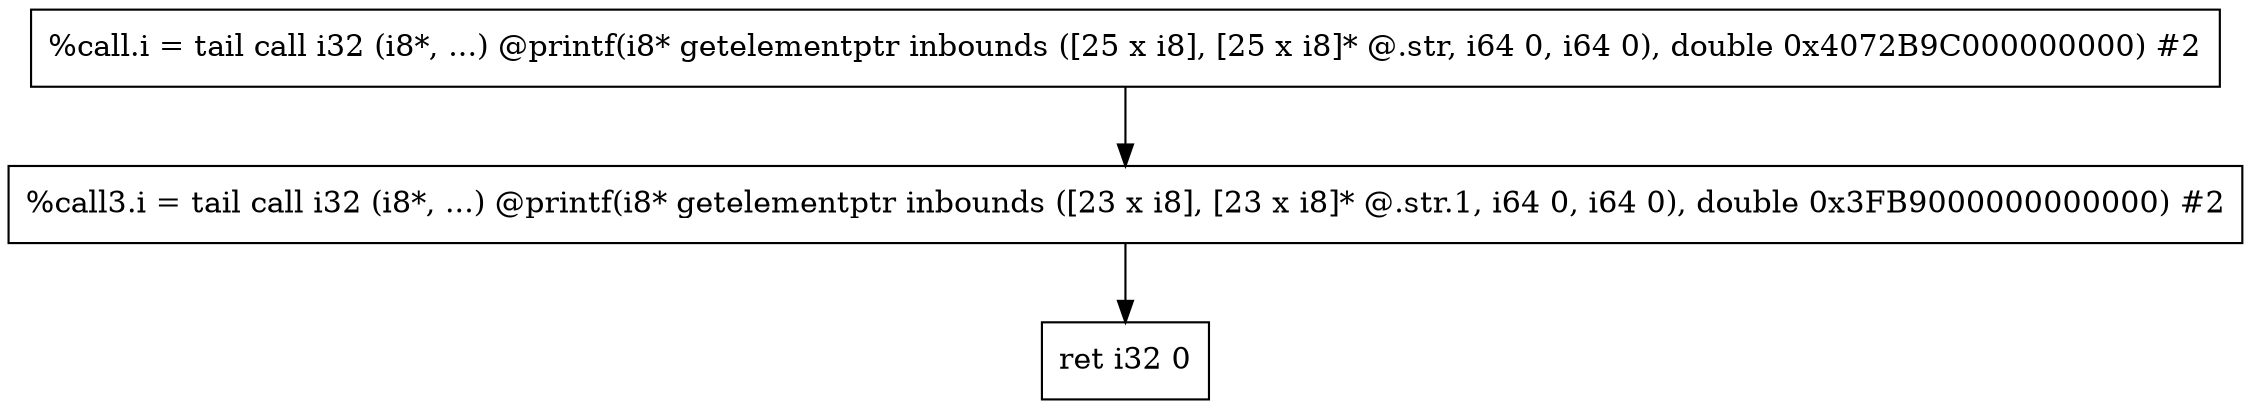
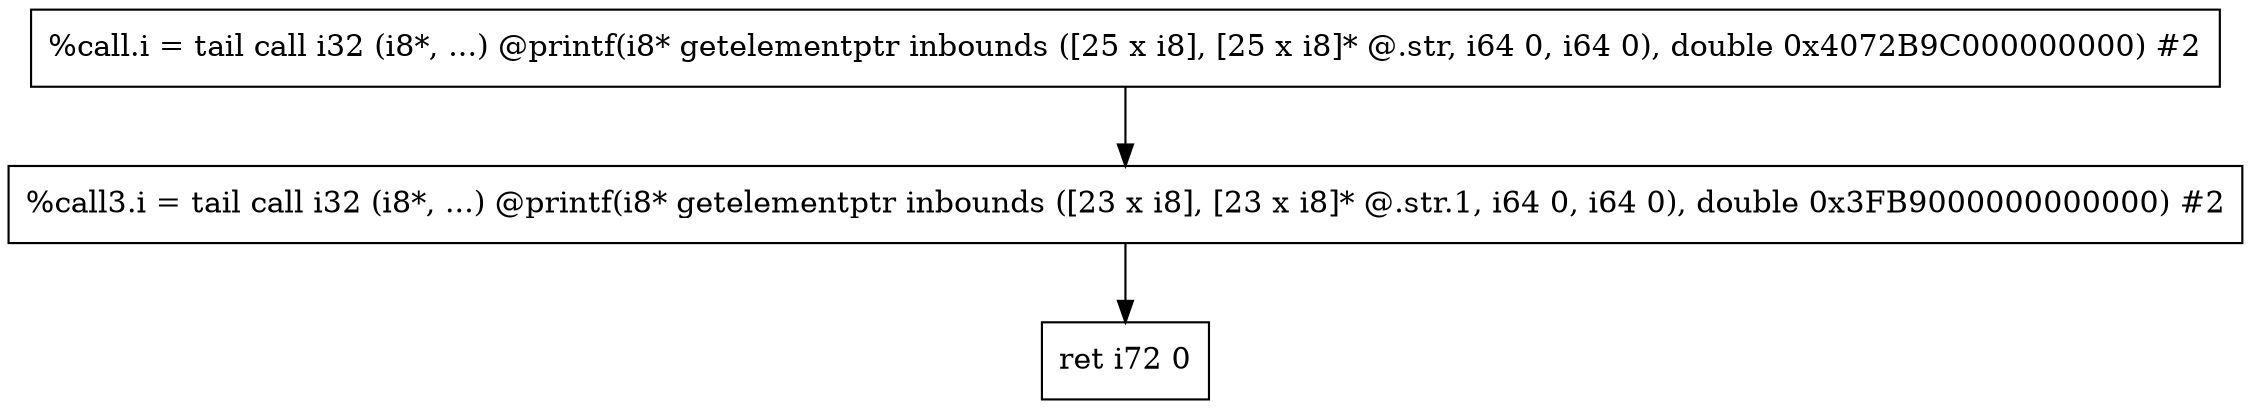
node "ret i32 0": label "ret i32 0" -> "ret i72 0"
